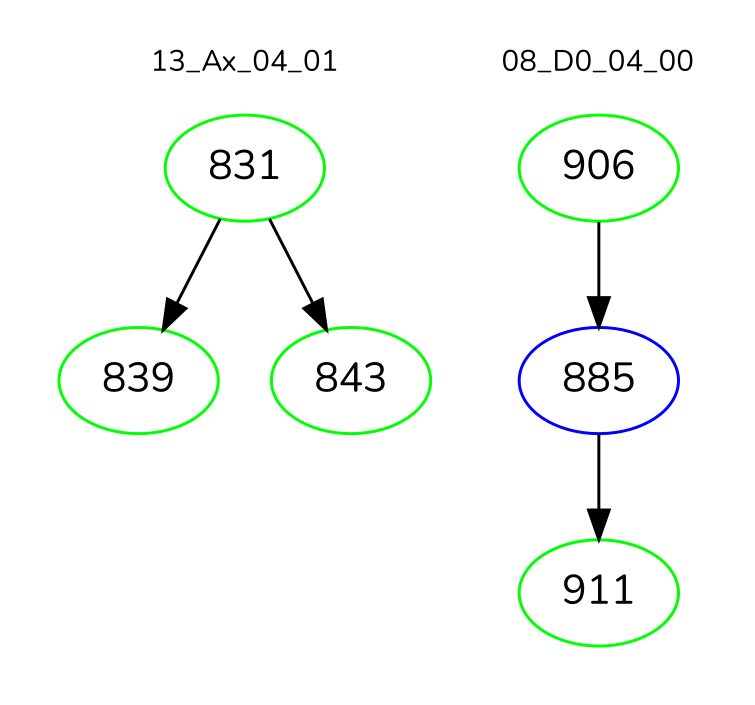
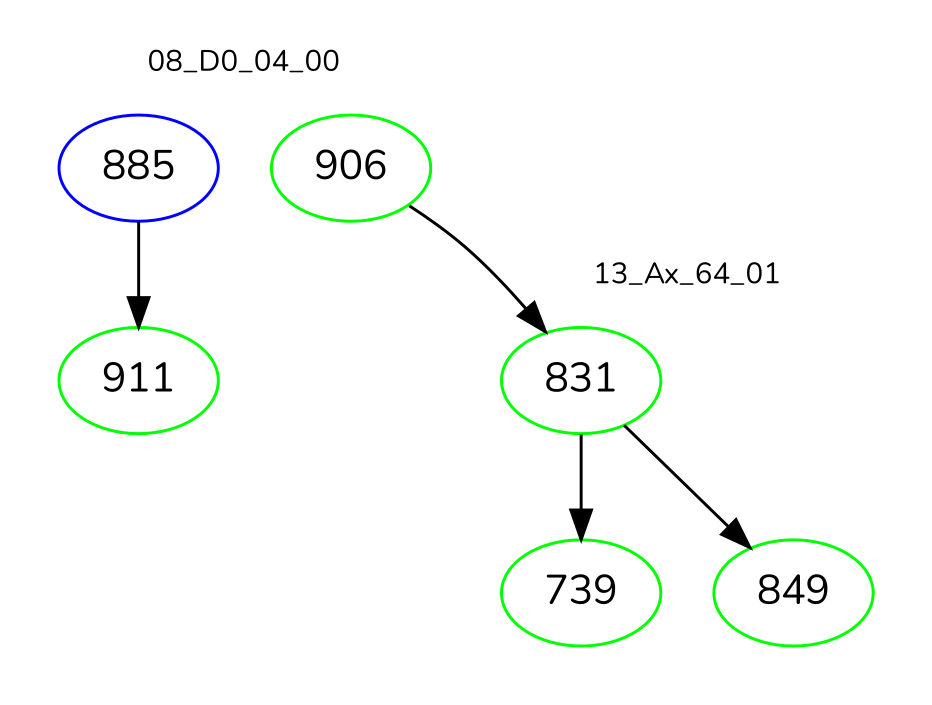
cluster "13_Ax_04_01": label "13_Ax_04_01" -> "13_Ax_64_01"
edge "906" -> "885": now "906" -> "831"
node "839": label "839" -> "739"
node "843": label "843" -> "849"
